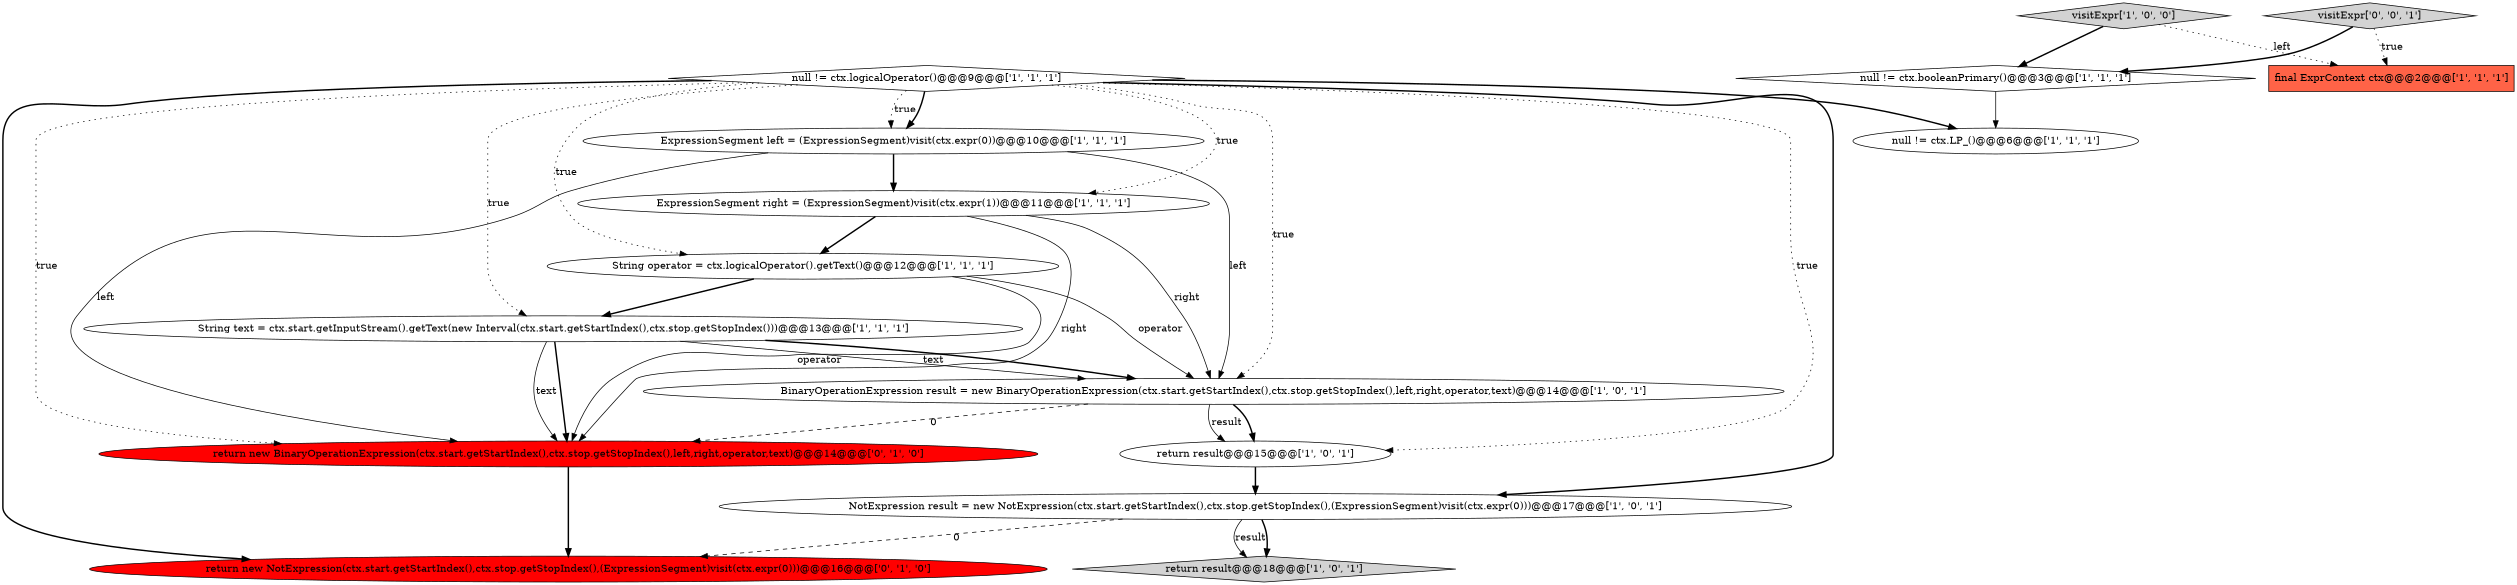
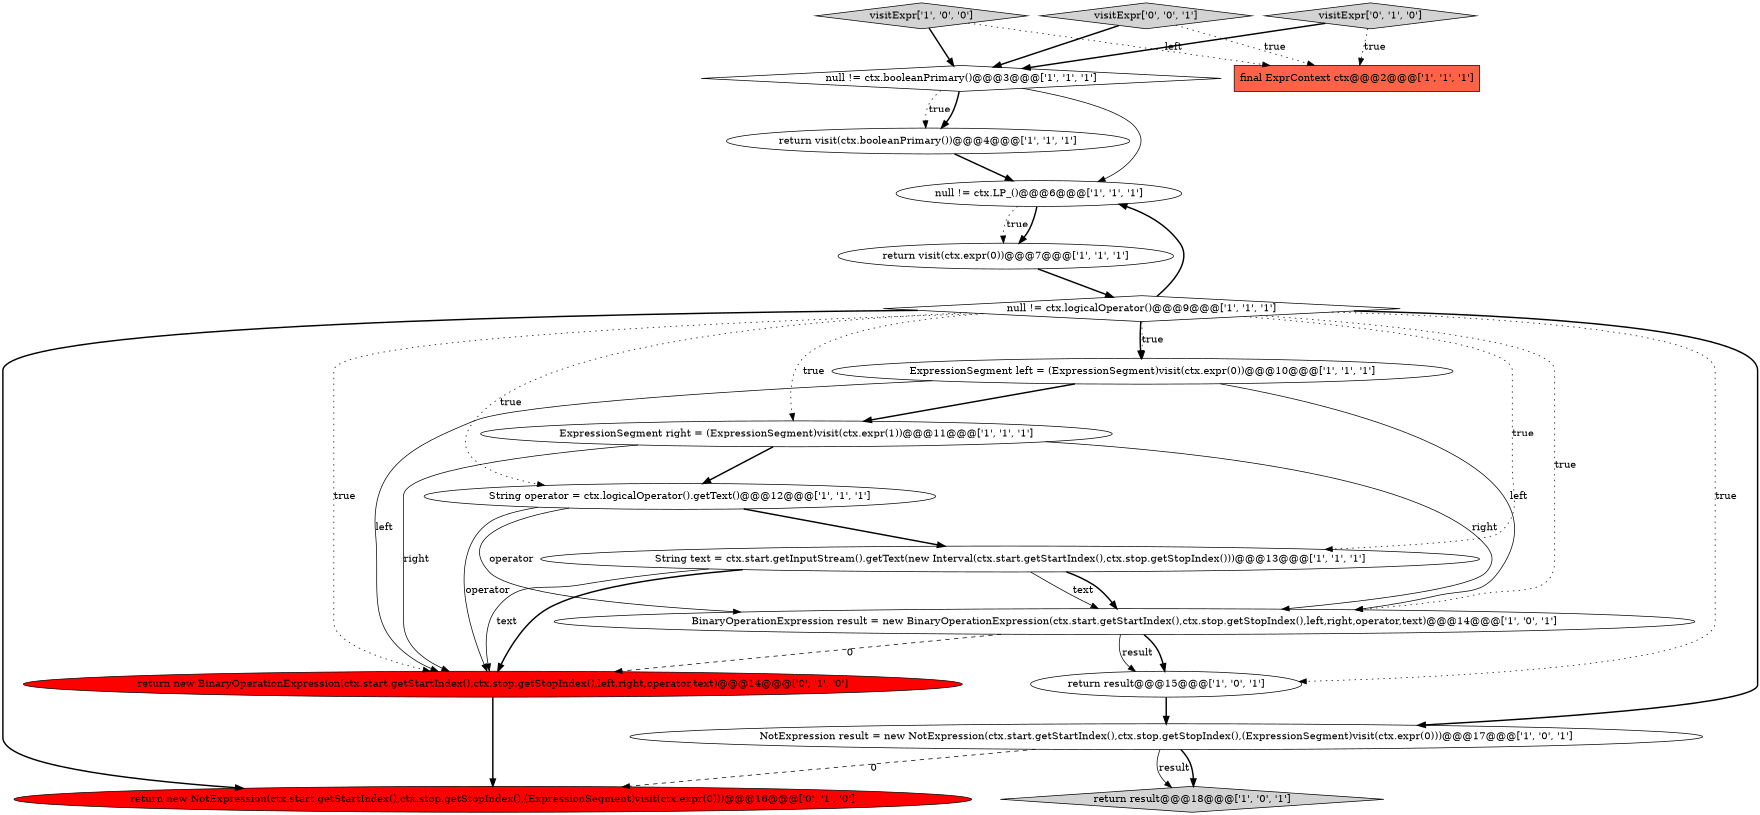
node "visitExpr['0', '1', '0']": added
node "return visit(ctx.booleanPrimary())@@@4@@@['1', '1', '1']": added
node "return visit(ctx.expr(0))@@@7@@@['1', '1', '1']": added
